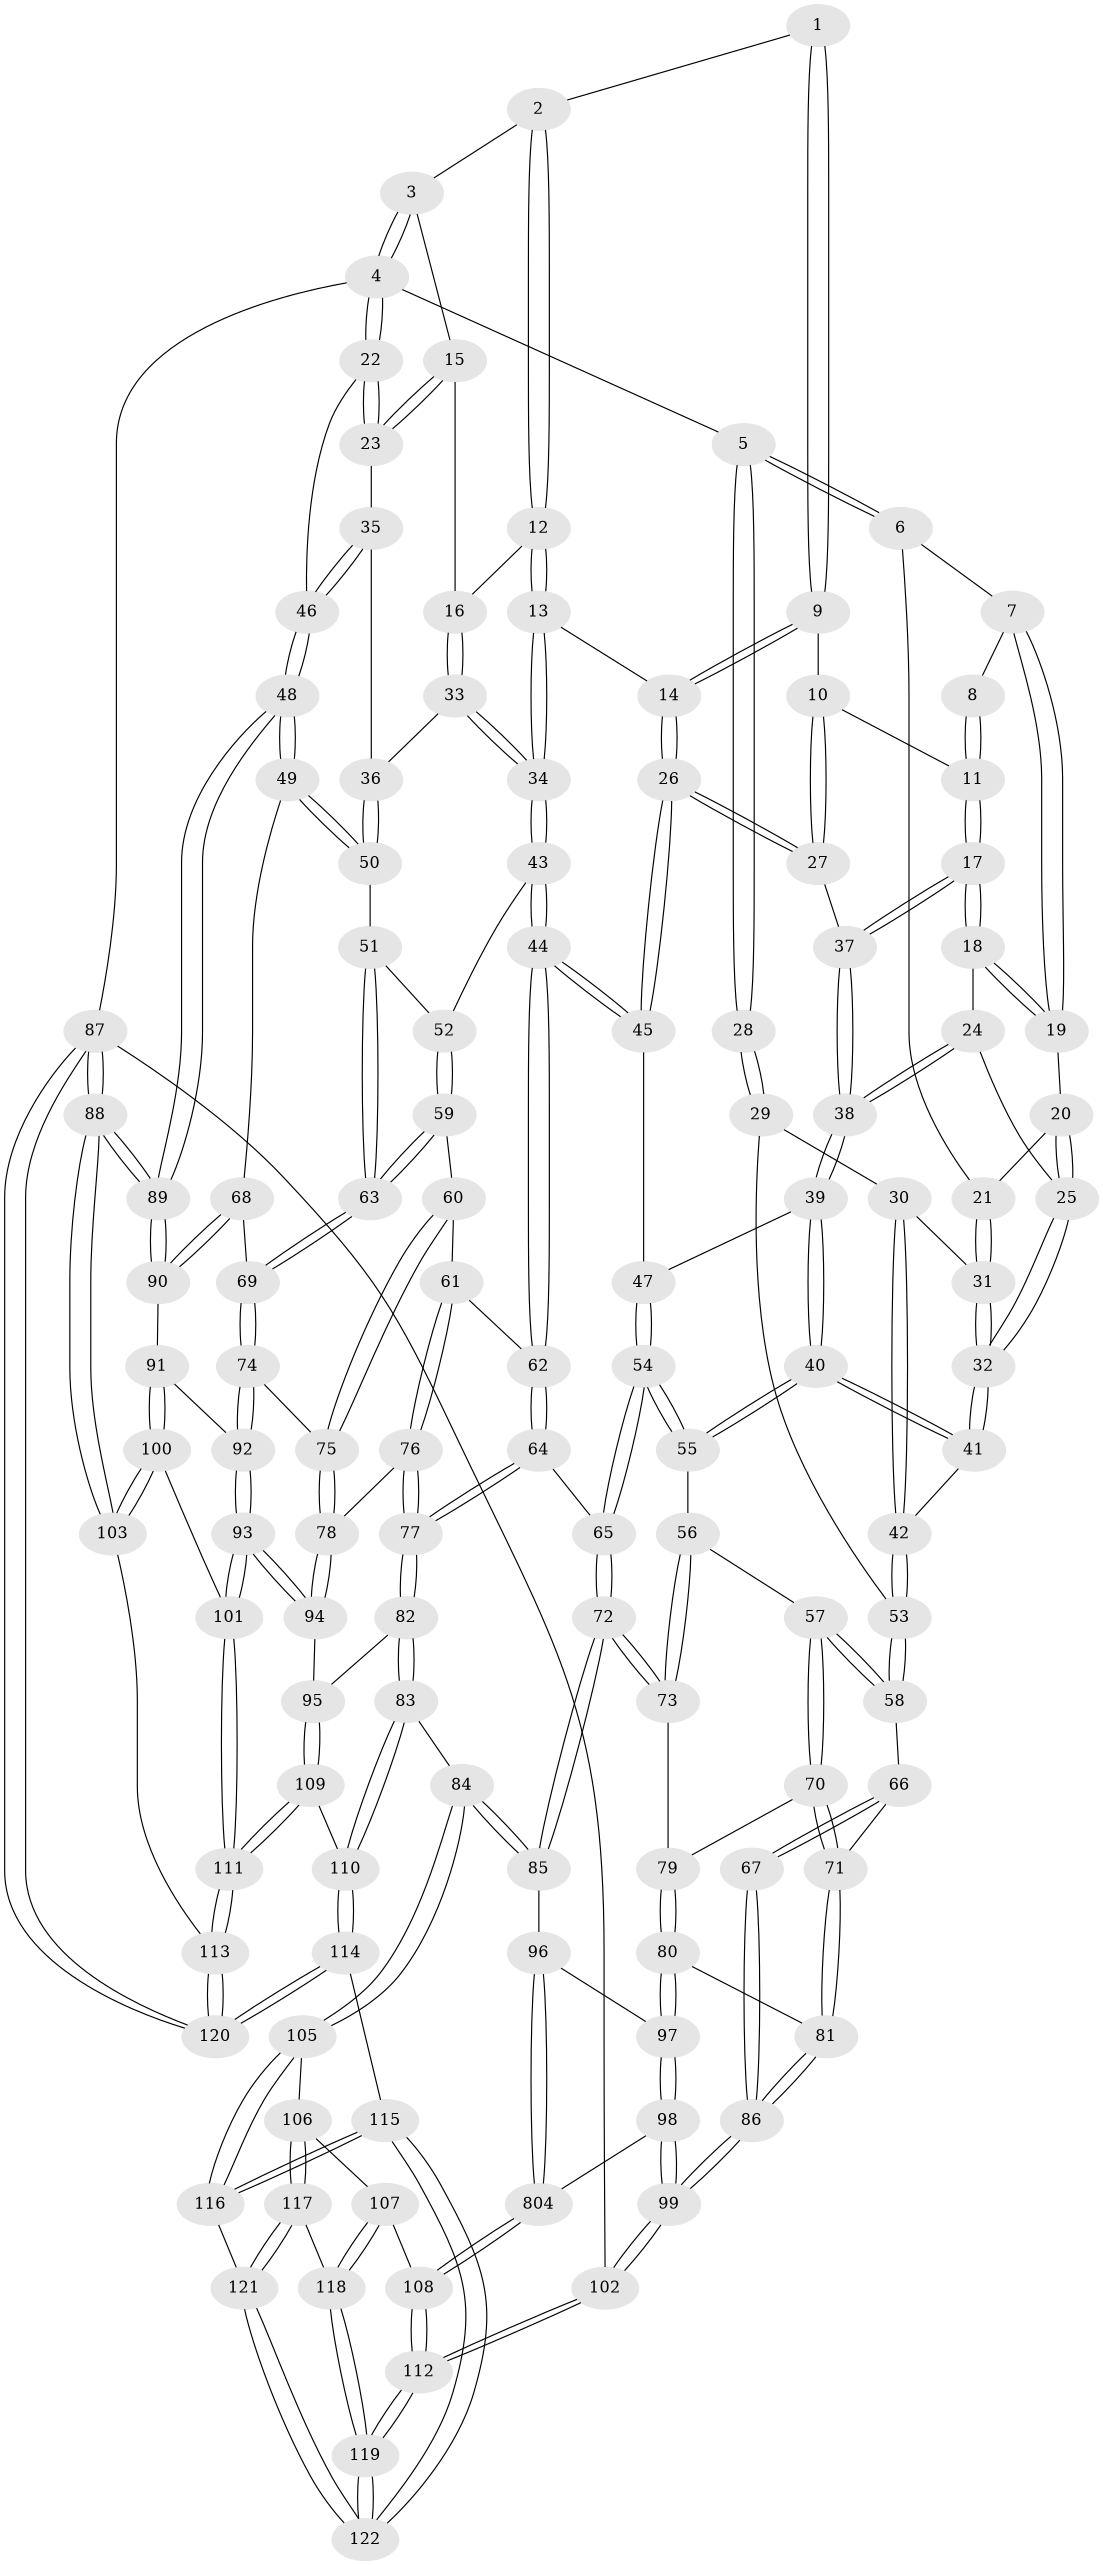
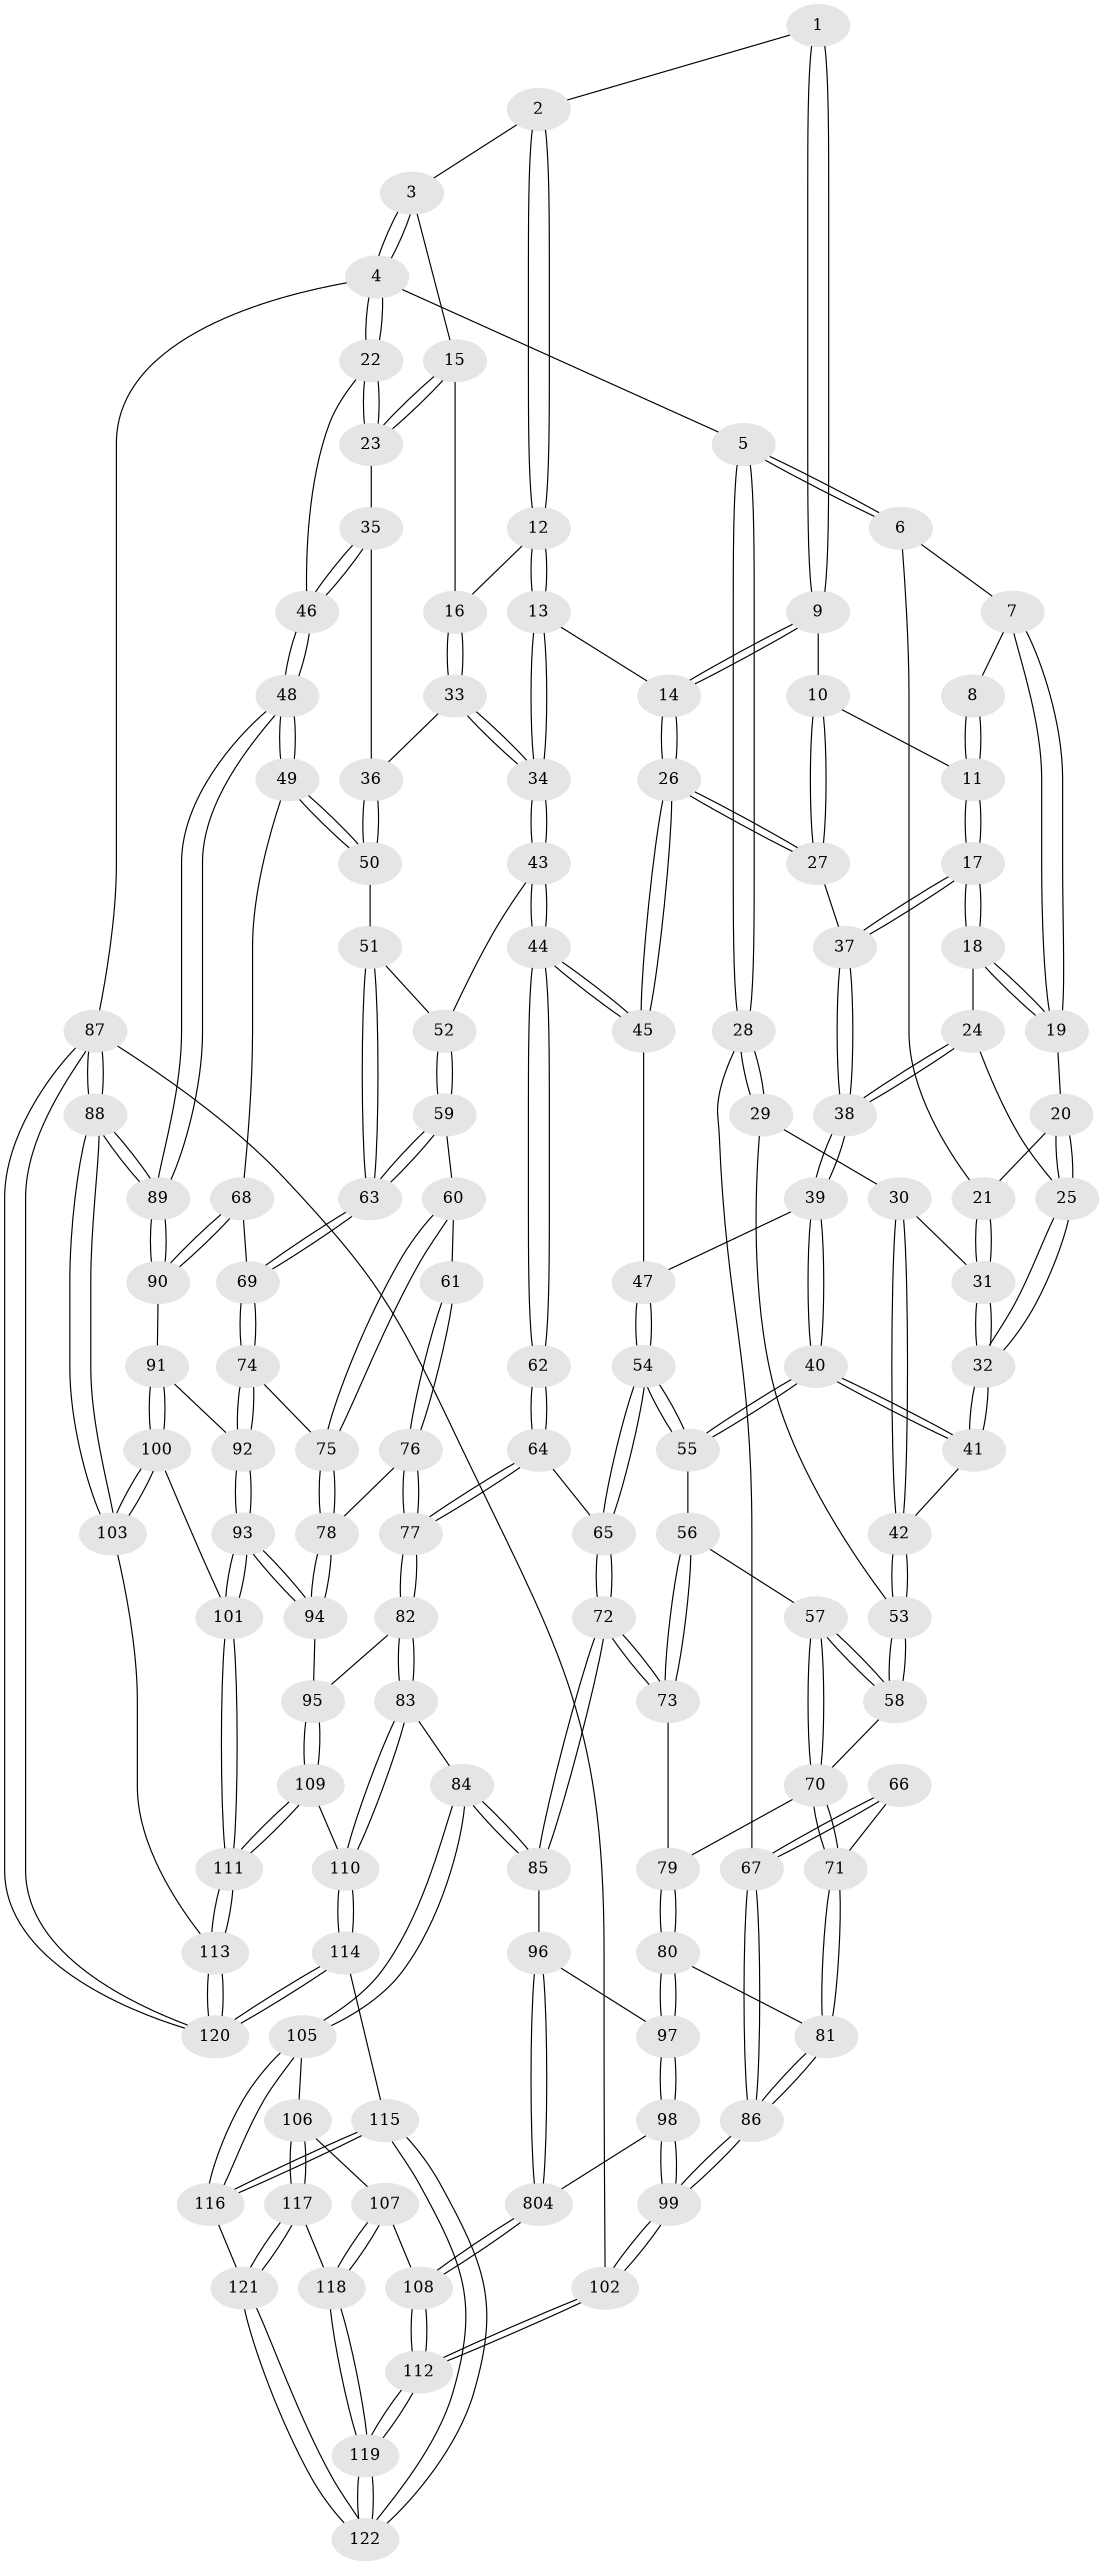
edge "61" -- "62": removed
edge "28" -- "67": added
edge "58" -- "66": now "58" -- "70"
